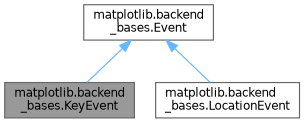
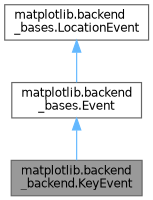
edge "matplotlib.backend _bases.LocationEvent" -> "matplotlib.backend _bases.Event": reversed
node "matplotlib.backend _bases.KeyEvent": label "matplotlib.backend _bases.KeyEvent" -> "matplotlib.backend _backend.KeyEvent"
